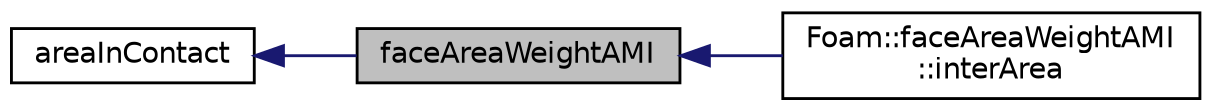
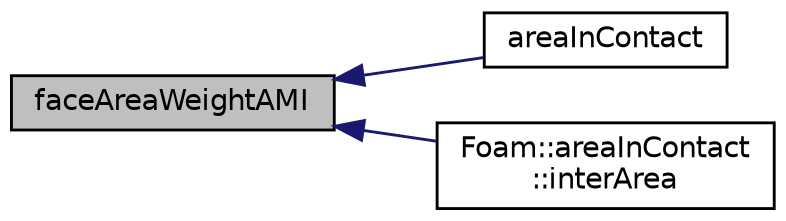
edge "faceAreaWeightAMI" -> "areaInContact": reversed
node "Foam::faceAreaWeightAMI ::interArea": label "Foam::faceAreaWeightAMI ::interArea" -> "Foam::areaInContact ::interArea"
